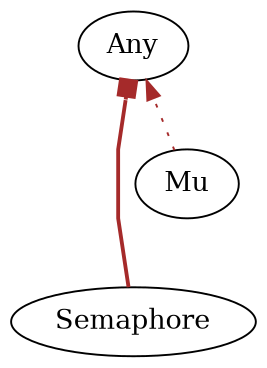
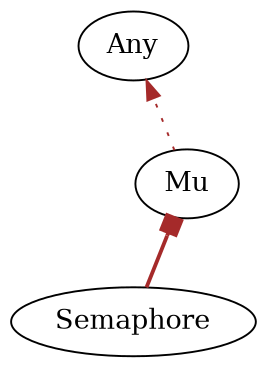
edge "Semaphore" -> "Any": now "Semaphore" -> "Mu"
